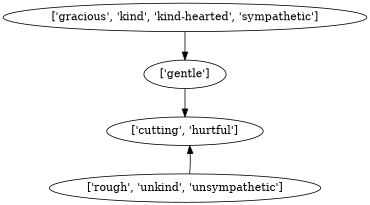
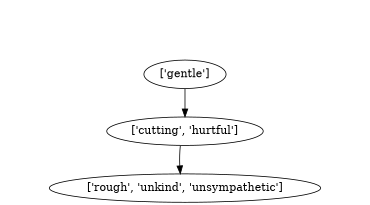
node "['gracious', 'kind', 'kind-hearted', 'sympathetic']": removed
edge "['rough', 'unkind', 'unsympathetic']" -> "['cutting', 'hurtful']": reversed
